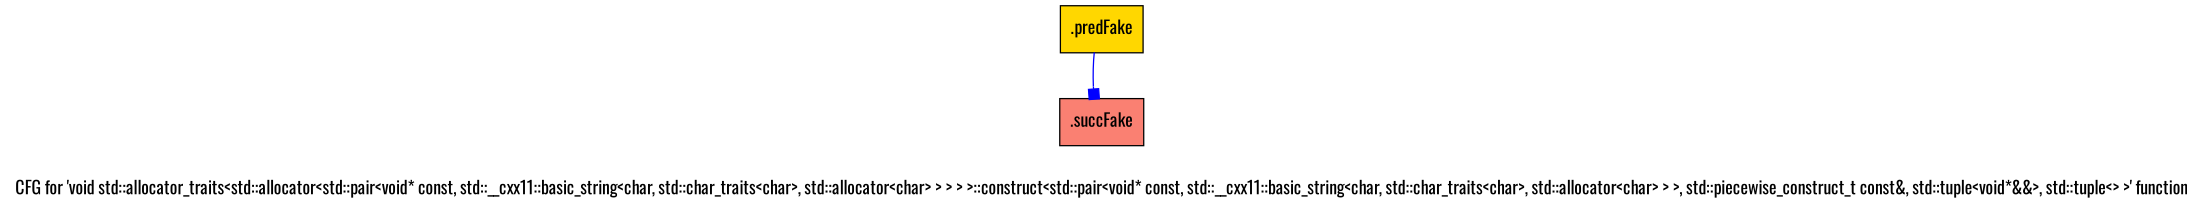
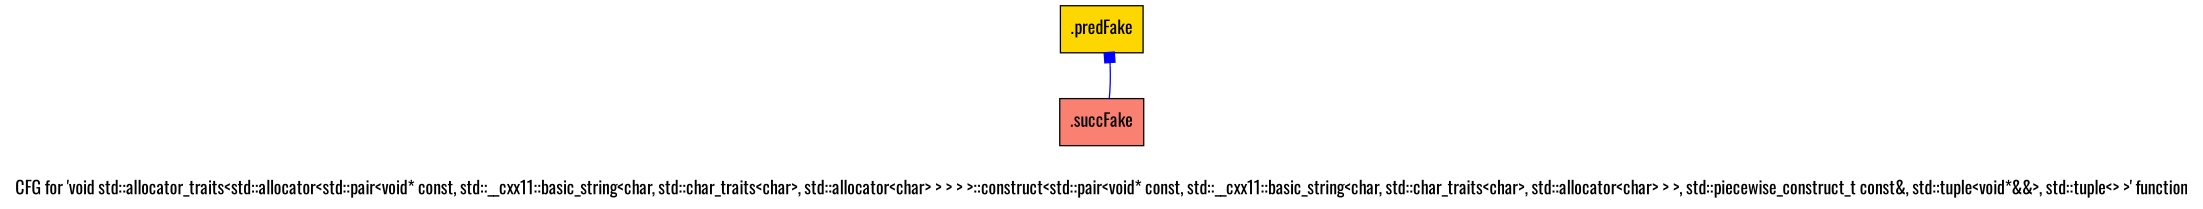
edge ".predFake" -> ".succFake": reversed
